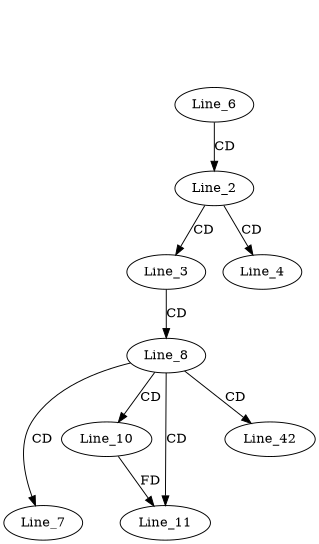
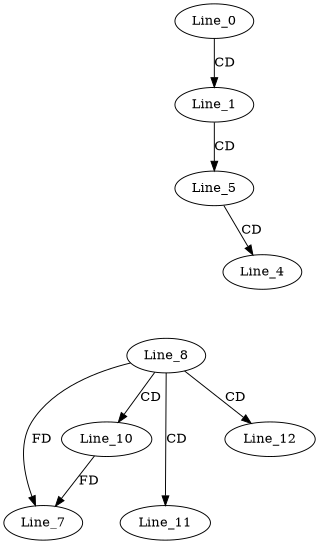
node "Line_0": added
node "Line_6": label "Line_6" -> "Line_1"
node "Line_2": label "Line_2" -> "Line_5"
node "Line_3": removed
edge "Line_8" -> "Line_7": label "CD" -> "FD"
node "Line_42": label "Line_42" -> "Line_12"
edge "Line_10" -> "Line_11": now "Line_10" -> "Line_7"
